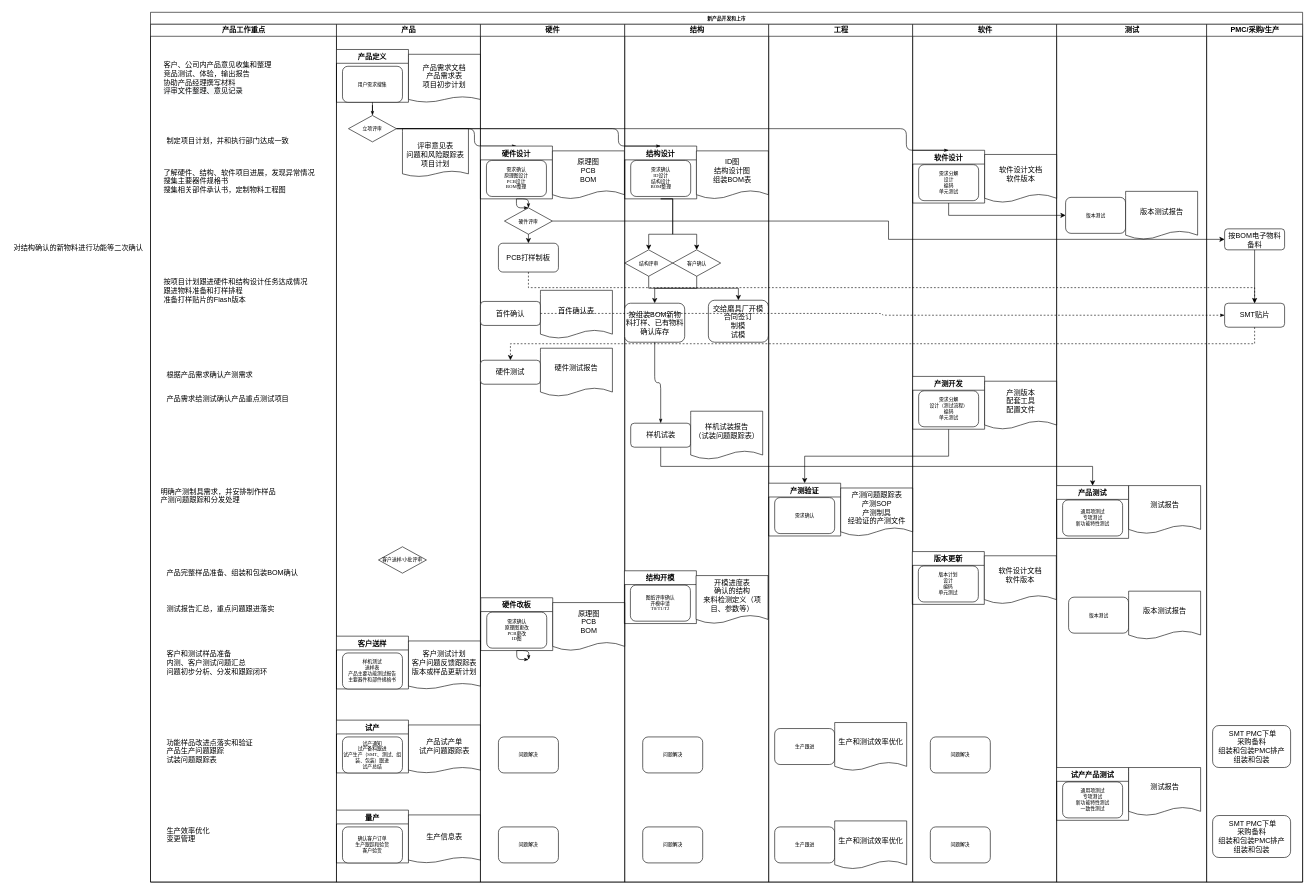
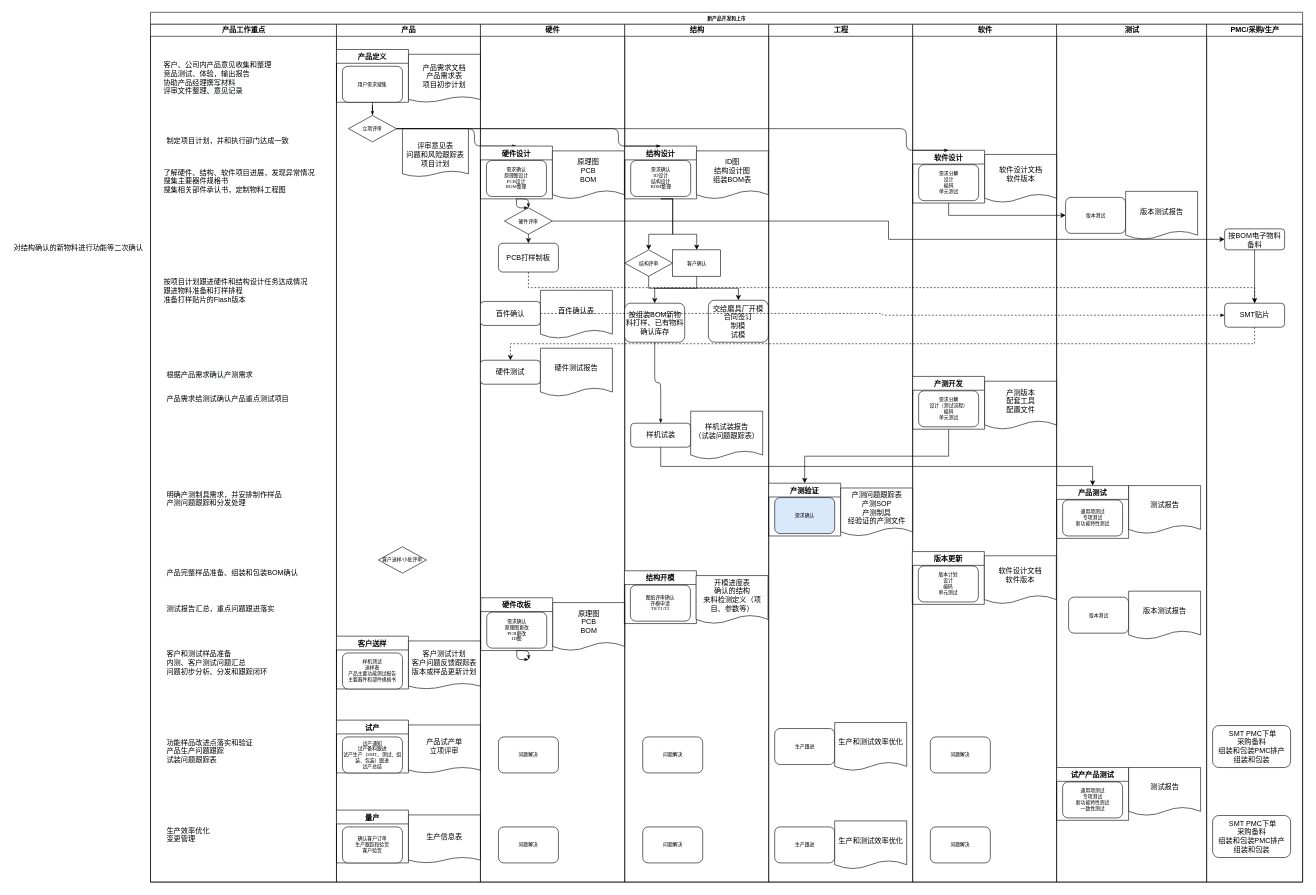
node "客户确认": shape diamond -> rectangle
node "明确产测制具需求，并安排制作样品 产测问题跟踪和分发处理": moved (222, 495) -> (228, 498)
node "需求确认": fillcolor #ffffff -> #dae8fc
node "产品试产单 试产问题跟踪表": label "产品试产单 试产问题跟踪表" -> "产品试产单 立项评审"
